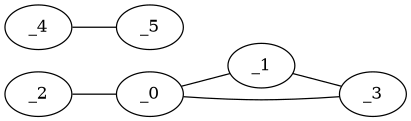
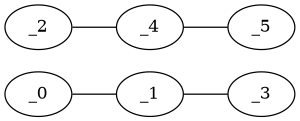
edge "_2" -- "_0": now "_2" -- "_4"
edge "_0" -- "_3": removed
